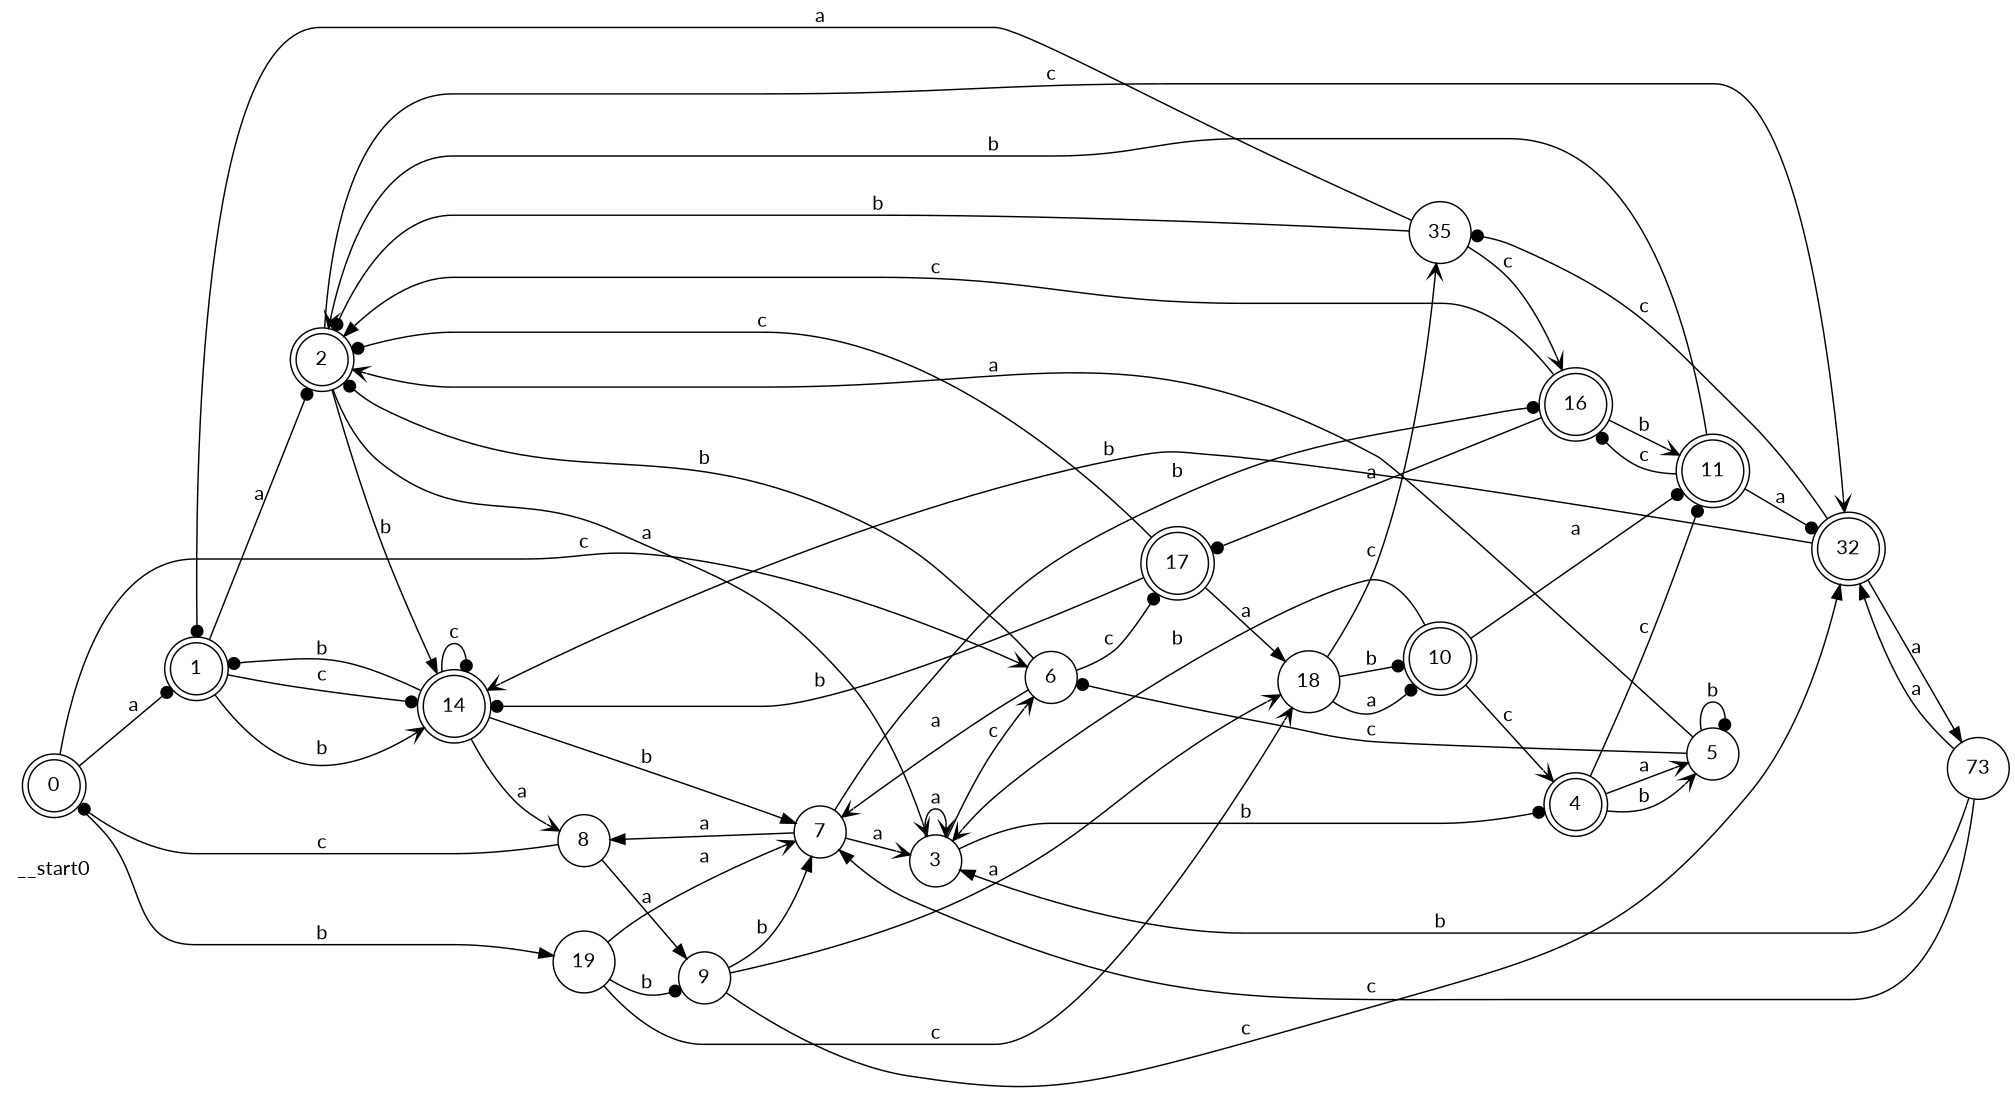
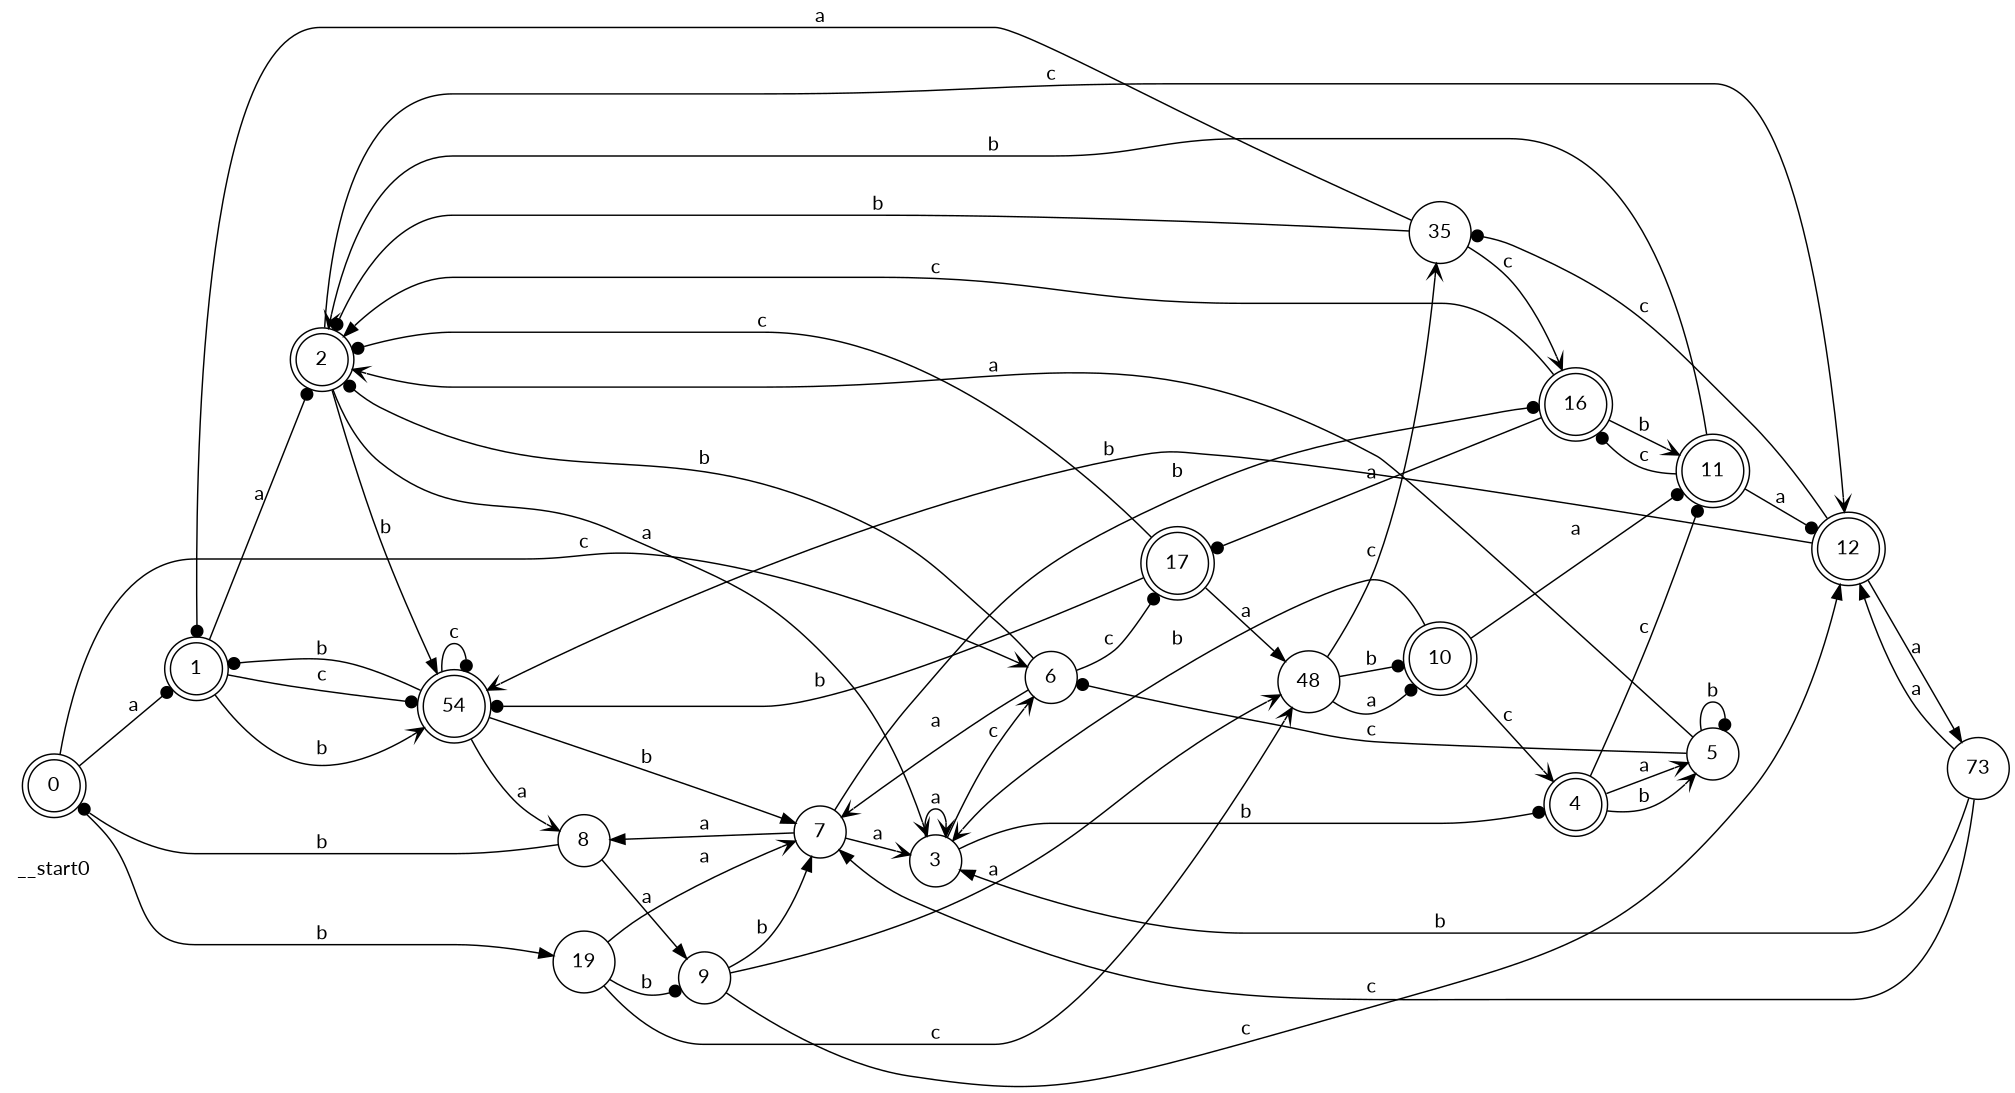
node "32": label "32" -> "12"
node "18": label "18" -> "48"
node "14": label "14" -> "54"
edge "8" -> "0": label "c" -> "b"
